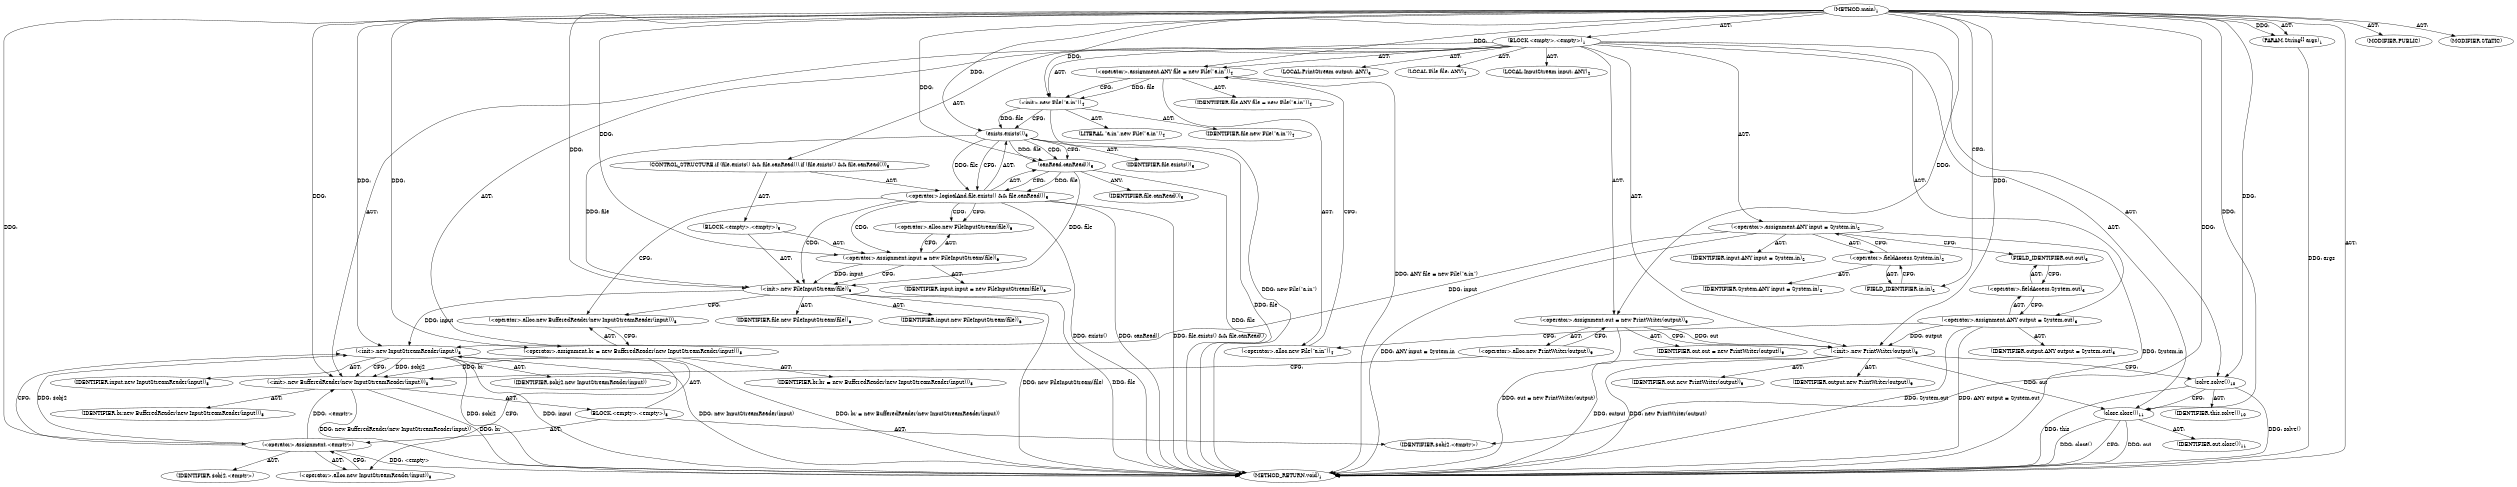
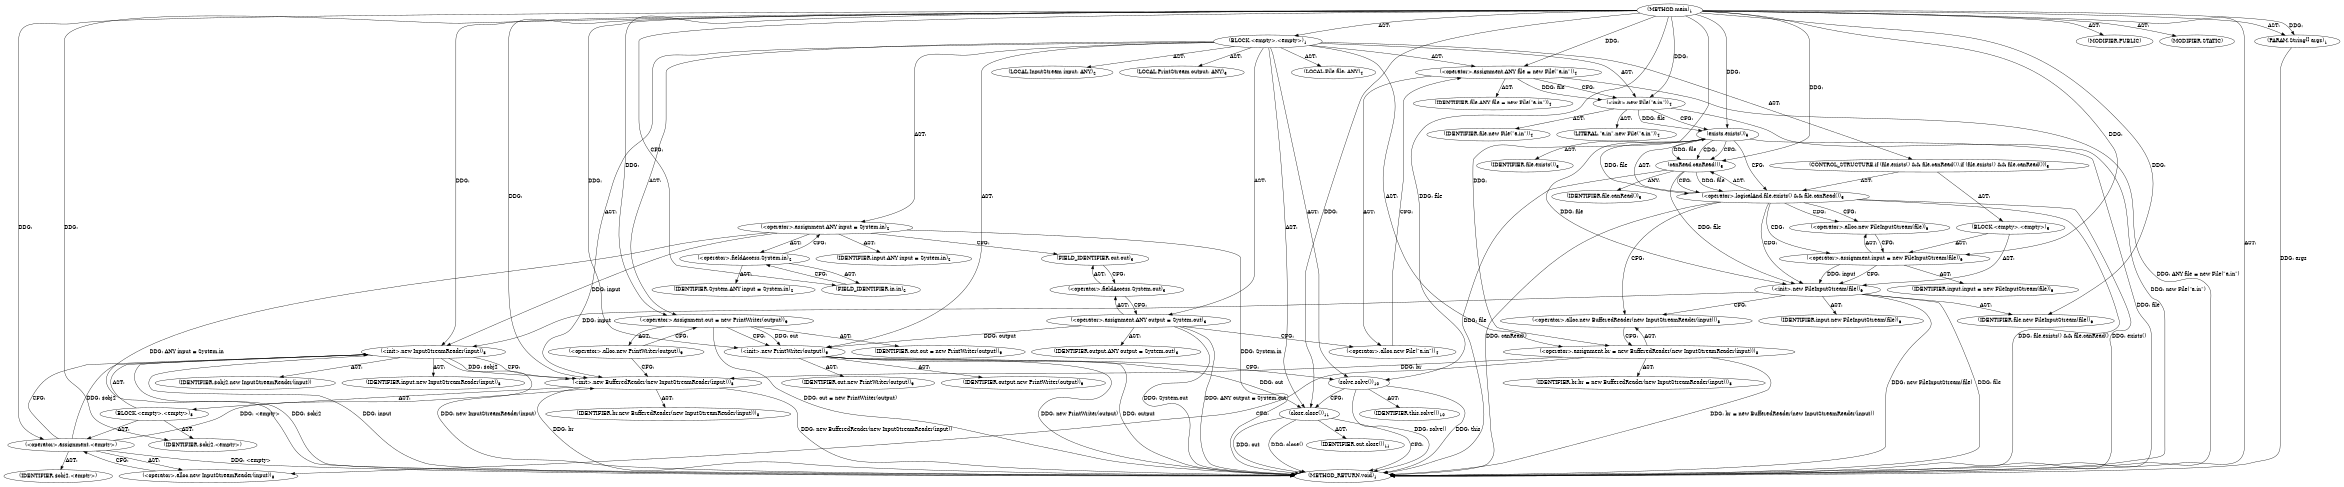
edge "(METHOD,main)" -> "(<init>,new FileInputStream(file))": now "(METHOD,main)" -> "(IDENTIFIER,file,new FileInputStream(file))"
edge "(METHOD,main)" -> "(solve,solve())": label "DDG: " -> "DDG: file"
